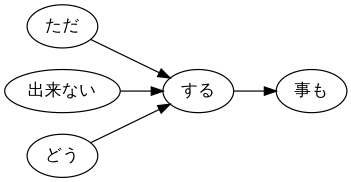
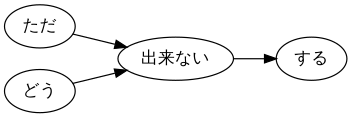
edge "ただ" -> "する": now "ただ" -> "出来ない"
node "事も": removed
edge "どう" -> "する": now "どう" -> "出来ない"
